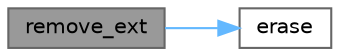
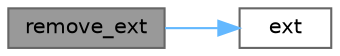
node "erase": label "erase" -> "ext"
